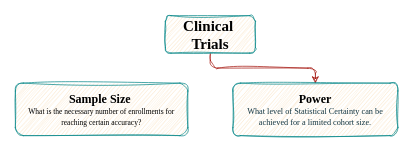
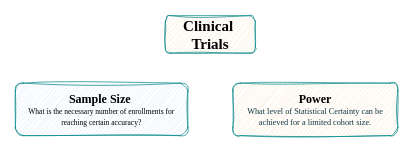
edge "Clinical Trials" -> "Power What level of Statistical Certainty can be achieved for a limited cohort size.": removed
node "Sample Size What is the necessary number of enrollments for reaching certain accuracy?": fillcolor #fae5c7 -> #dae8fc
